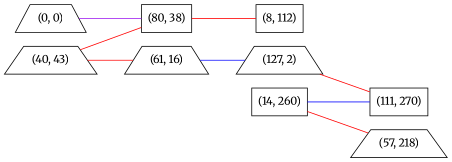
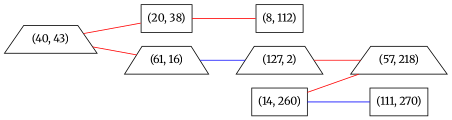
node "(0, 0)": removed
node "(80, 38)": label "(80, 38)" -> "(20, 38)"
edge "(127, 2)" -- "(111, 270)": now "(127, 2)" -- "(57, 218)"
